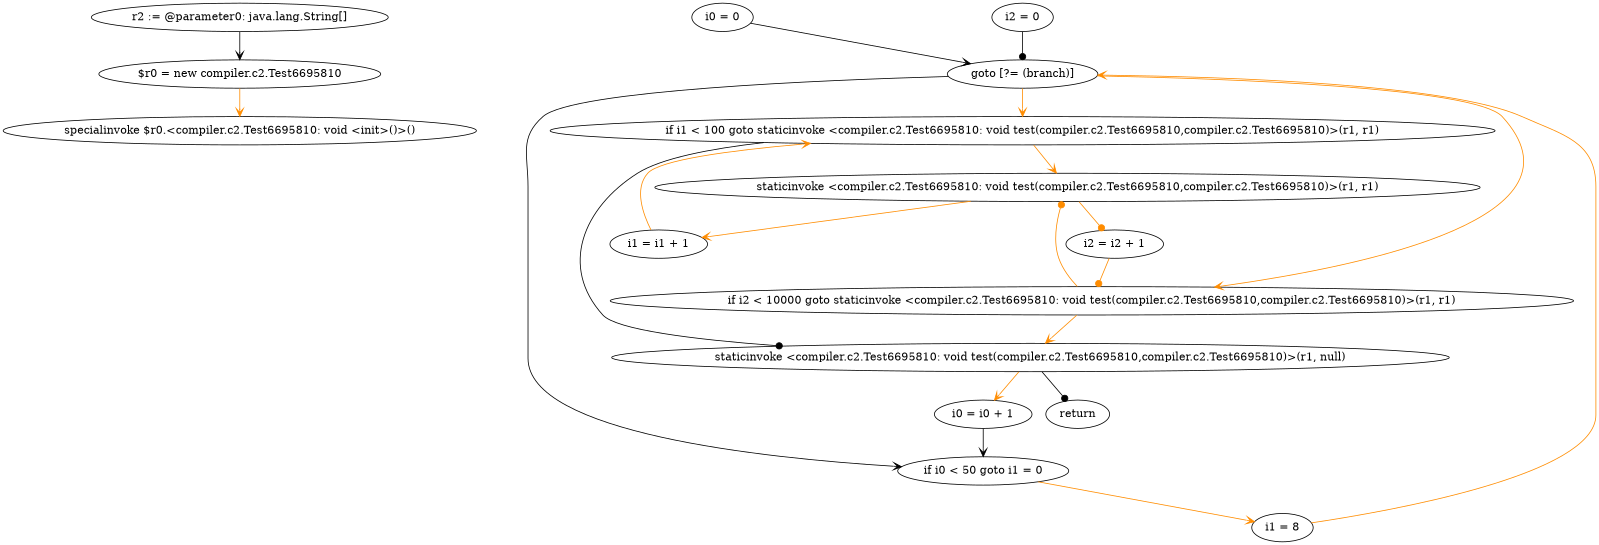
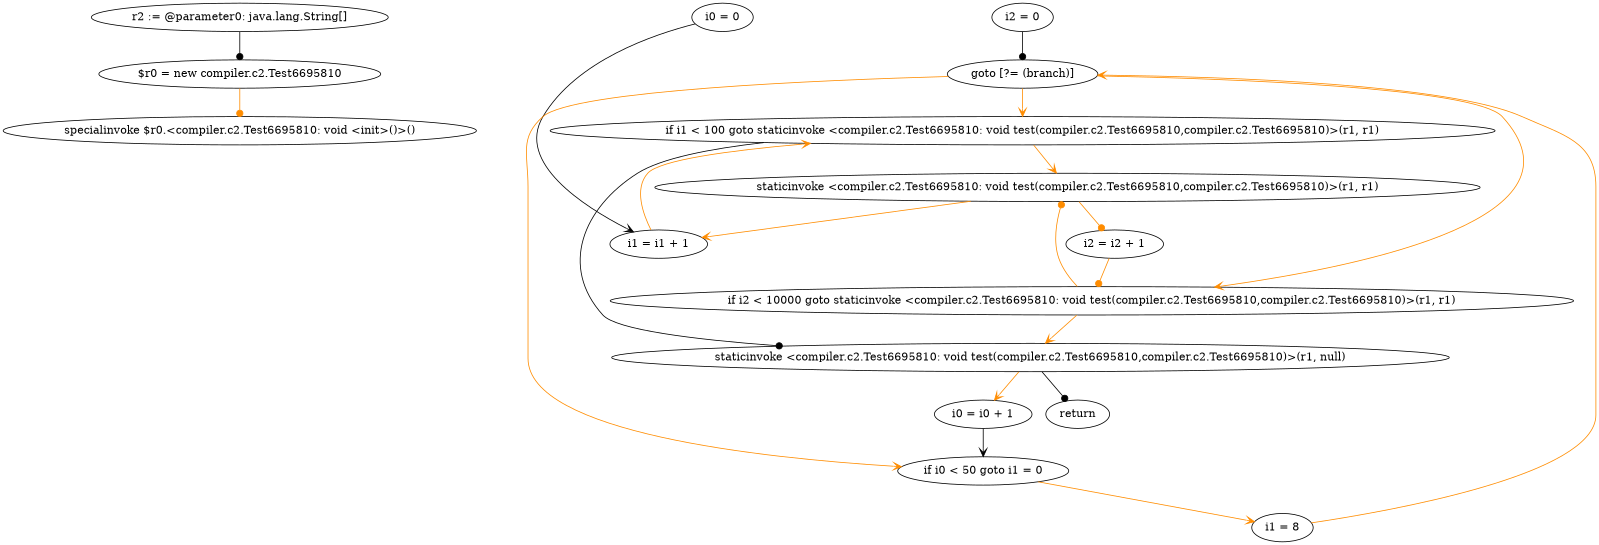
edge "r2 := @parameter0: java.lang.String[]" -> "$r0 = new compiler.c2.Test6695810": arrowhead vee -> dot
edge "i0 = 0" -> "goto [?= (branch)]": now "i0 = 0" -> "i1 = i1 + 1"
edge "$r0 = new compiler.c2.Test6695810" -> "specialinvoke $r0.<compiler.c2.Test6695810: void <init>()>()": arrowhead vee -> dot
edge "goto [?= (branch)]" -> "if i0 < 50 goto i1 = 0": color black -> darkorange
